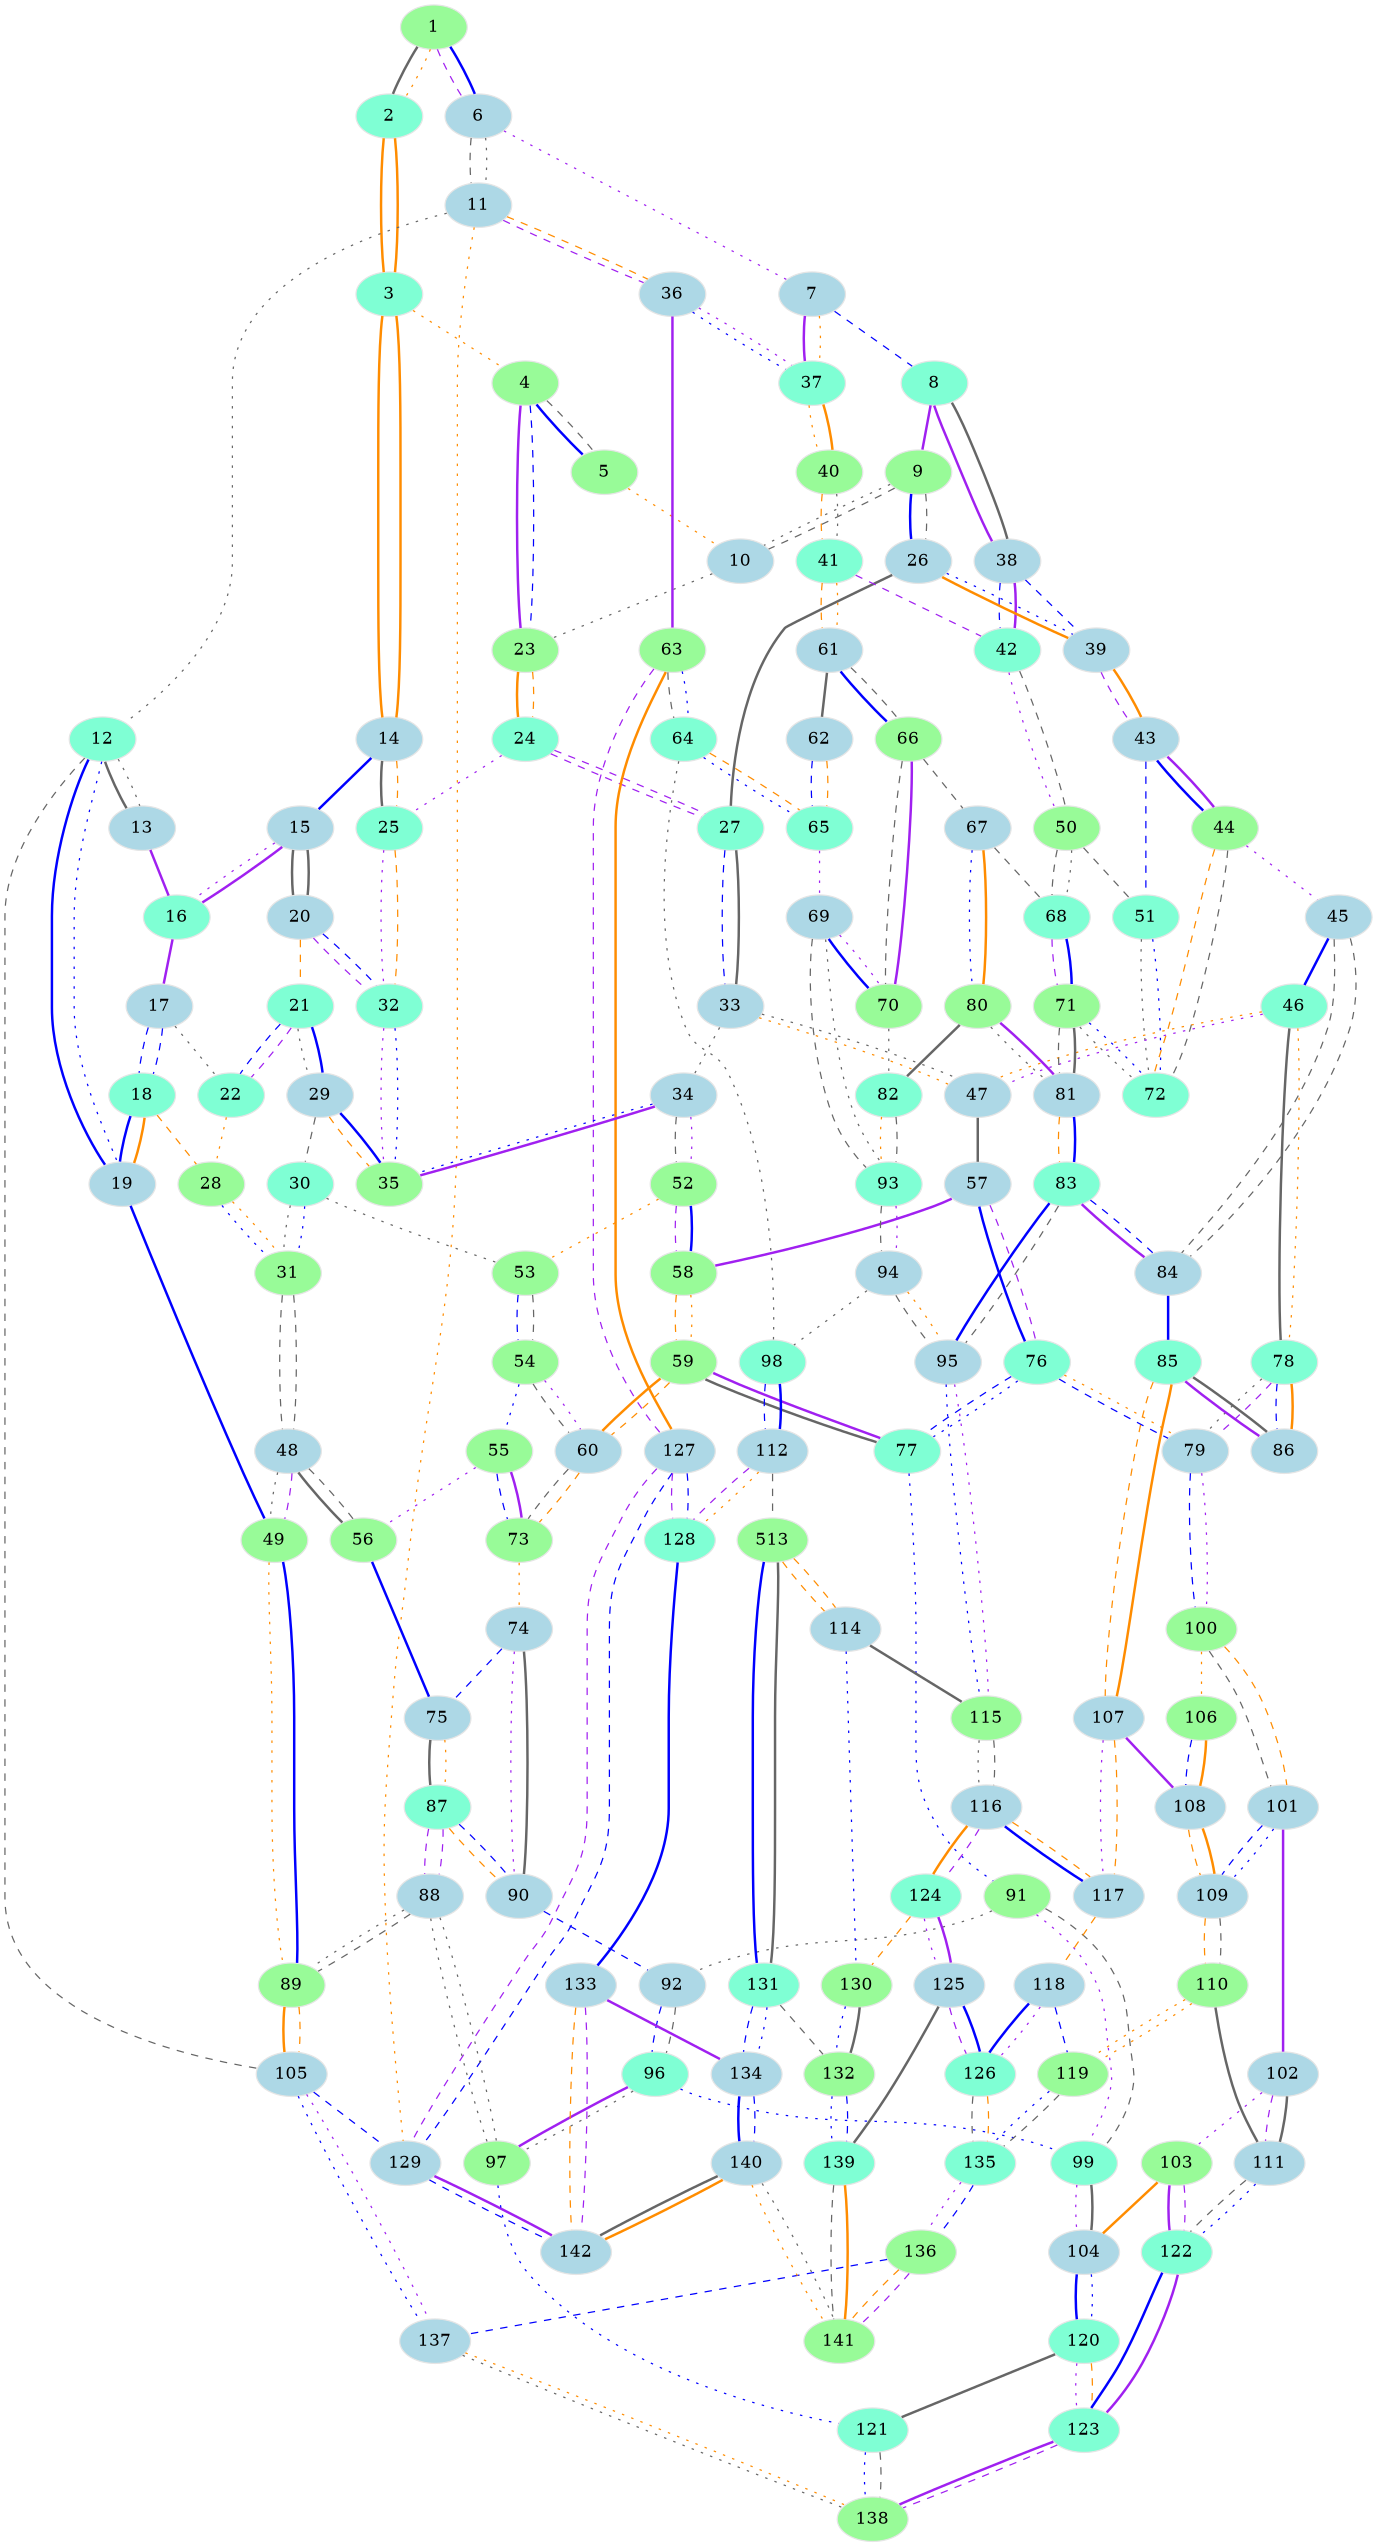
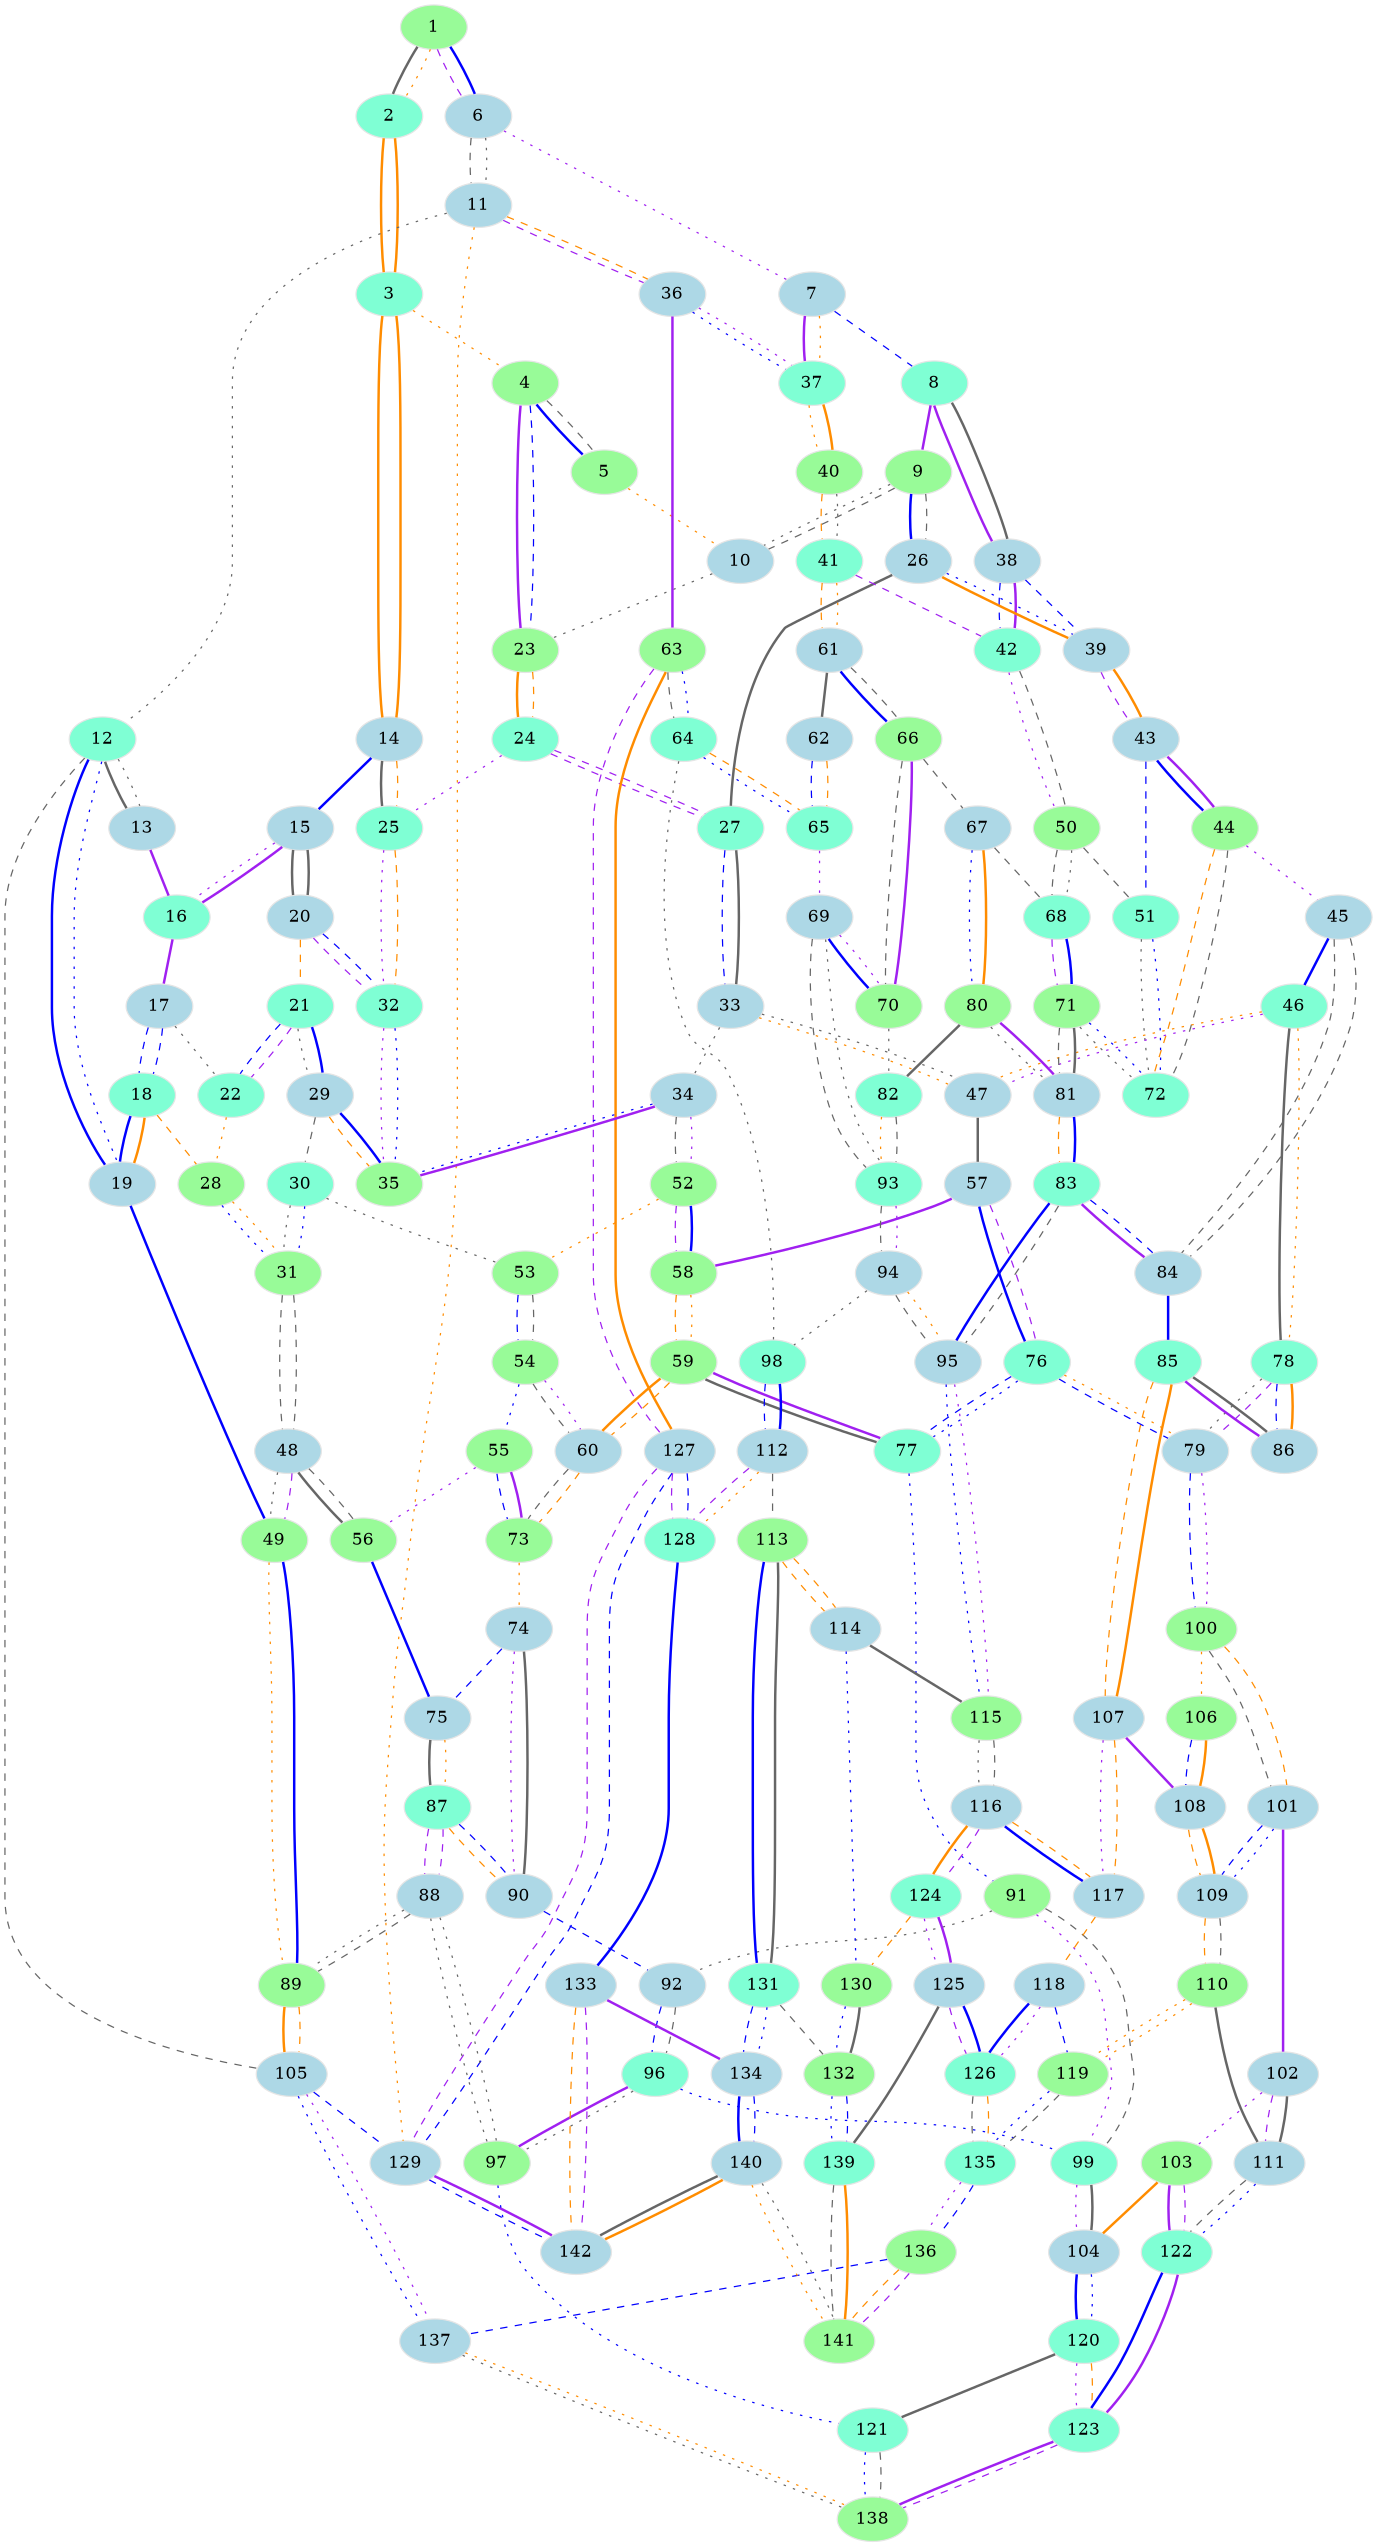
node "513": label "513" -> "113"
